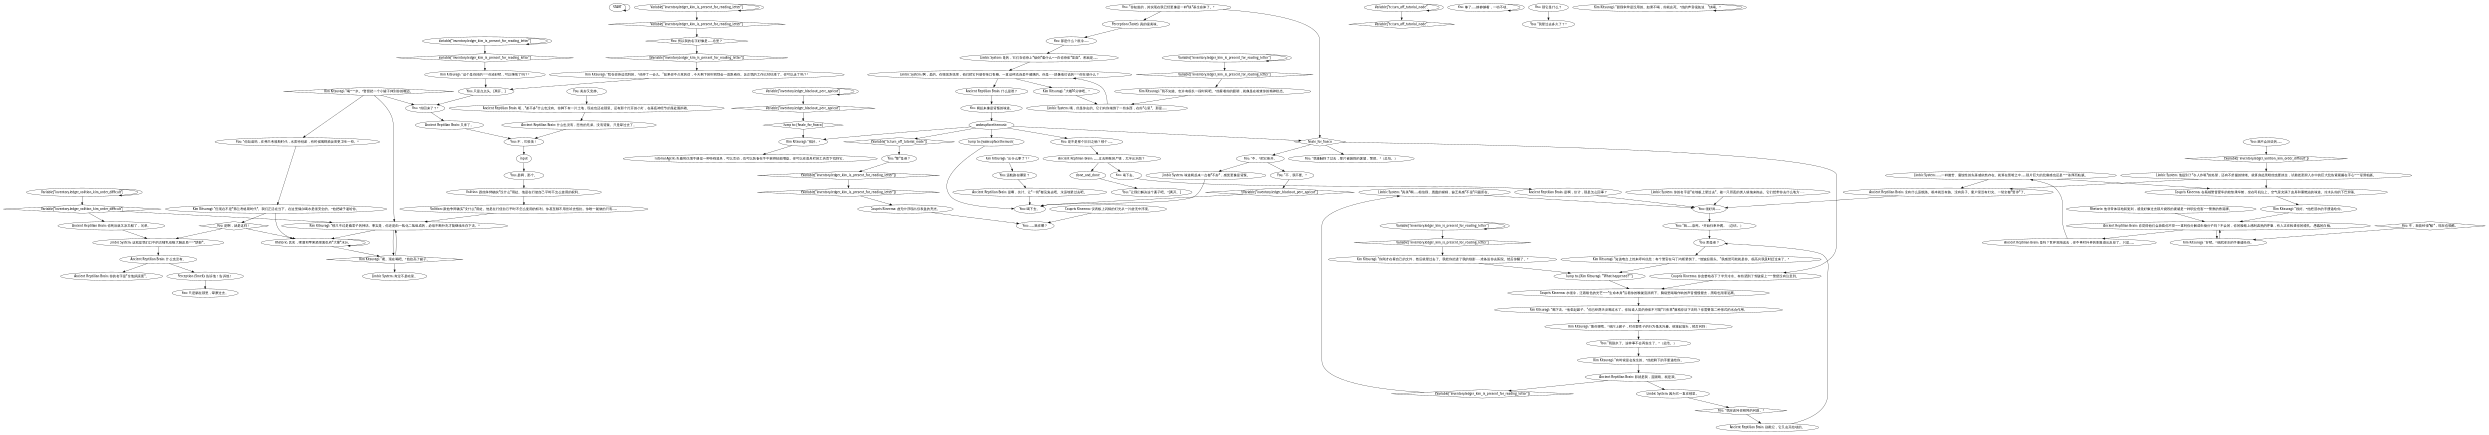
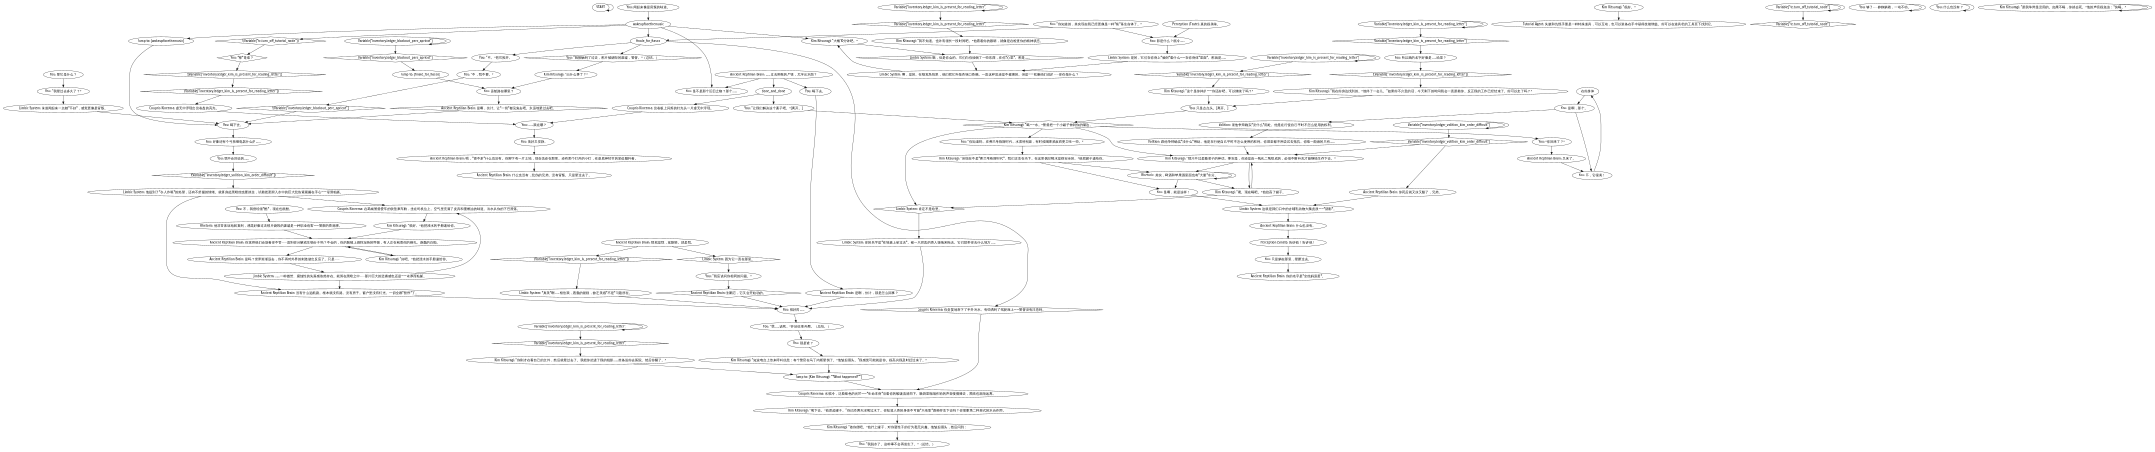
node "You: 什么也没有？": added
edge "You: “你知道的，其实现在我已经更像是一种*镁*基生命体了。”" -> "Perception (Taste): 真的很美味。": now "You: “你知道的，其实现在我已经更像是一种*镁*基生命体了。”" -> "You: 那是什么？很冷……"
node "You: 所以我的名字好像是……哈里？": shape diamond -> ellipse
edge "You: “我接触到了过去，那片被烧毁的废墟，警督。”（总结。）" -> "Kim Kitsuragi: “出什么事了？”": added
node "Ancient Reptilian Brain: 什么是谁？": removed
edge "done_and_done" -> "Coupris Kineema: 仪表板上闪烁的灯光从一片虚无中浮现。": added
edge "You: 只是点点头。[离开。]" -> "You: ”你回来了？”": now "You: 只是点点头。[离开。]" -> "Kim Kitsuragi: “喝——水。”警督把一个小罐子伸到你的嘴边。"
node "Limbic System: 哦，但是你会的。它们向你倾倒了一些东西，在你*心里*。那是……": shape ellipse -> diamond
edge "You: “让我们解决这个案子吧。”[离开。]" -> "Kim Kitsuragi: “喝——水。”警督把一个小罐子伸到你的嘴边。": added
node "Jump to: [finale_for_fiasco]": shape diamond -> ellipse
edge "You: ……我在哪？" -> "You: 美好又安静。": added
edge "Jump to: [finale_for_fiasco]" -> "Kim Kitsuragi: “很好。”": now "Jump to: [finale_for_fiasco]" -> "You: 远航路在哪里？"
edge "Ancient Reptilian Brain: 什么也没有，悲伤的兄弟。没有背叛。只是晕过去了。" -> "You: 不，它很美！": now "You: 是啊，那个。" -> "You: 不，它很美！"
edge "wakeupfacethemusic" -> "Kim Kitsuragi: “很好。”": now "wakeupfacethemusic" -> "Kim Kitsuragi: “大概10分钟吧。”"
edge "Kim Kitsuragi: “喝——水。”警督把一个小罐子伸到你的嘴边。" -> "Limbic System: 肯定不是哈里。": added
node "You: 好像还有个弓形继电器什么的……": added
node "finale_for_fiasco": shape diamond -> ellipse
edge "You: 是不是那个旧日之物？那个……" -> "Ancient Reptilian Brain: ……过去肿胀的尸体，又浮出水面？": reversed
node "input": label "input" -> "在你身体"
node "You: *那*是谁？": shape ellipse -> diamond
node "You: “我接触到了过去，那片被烧毁的废墟，警督。”（总结。）": shape ellipse -> diamond
edge "You: “不。”把它推开。" -> "Limbic System: 味道闻起来一点都*不好*，感觉更像是背叛。": now "You: “我晕过去多久了？”" -> "Limbic System: 味道闻起来一点都*不好*，感觉更像是背叛。"
node "Ancient Reptilian Brain: 是啊，伙计。让*一切*都见鬼去吧。永远地晕过去吧。": shape ellipse -> diamond
edge "Limbic System: 肯定不是哈里。" -> "Limbic System: 你的名字是*在地板上晕过去*。被一只邪恶的类人猿拖来拖去。它们想带你去什么地方……": added
node "You: 是啊，就是这样！": shape diamond -> ellipse
node "You: 不，我曾经很*酷*，现在也很酷。": shape diamond -> ellipse
edge "You: 是啊，就是这样！" -> "Rhetoric: 其实，啤酒和苹果酒里面也有*大量*水分。": reversed
edge "You: 不，我曾经很*酷*，现在也很酷。" -> "Kim Kitsuragi: “好吧。”他把浸水的手册递给你。": now "You: 不，我曾经很*酷*，现在也很酷。" -> "Rhetoric: 他非常体谅地回复到，感觉好像过去那片烧毁的废墟是一种职业危害——警察的香港脚。"
node "Kim Kitsuragi: “嗯。现在喝吧。”他抬高了罐子。": shape diamond -> ellipse
edge "Ancient Reptilian Brain: 什么也没有。" -> "Ancient Reptilian Brain: 你的名字是*全他妈滚蛋*。": now "You: 只是躺在那里，晕厥过去。" -> "Ancient Reptilian Brain: 你的名字是*全他妈滚蛋*。"
node "Limbic System: 肯定不是哈里。": shape ellipse -> diamond
node "Coupris Kineema: 你贪婪地吞下了半升冷水。有些洒到了驾驶座上——警督没有注意到。": shape ellipse -> diamond
edge "Ancient Reptilian Brain: 别戳它，它又会开始动的。" -> "You: 那是谁？": now "Ancient Reptilian Brain: 别戳它，它又会开始动的。" -> "You: 很好闻……"
node "Kim Kitsuragi: “有时候是会发生的。”他把剩下的手册递给你。": removed
node "Limbic System: 因为它一直在那里。": shape ellipse -> diamond
node "You: “我应该问你相同的问题。”": shape diamond -> ellipse
node "Ancient Reptilian Brain: 别戳它，它又会开始动的。": shape ellipse -> diamond
